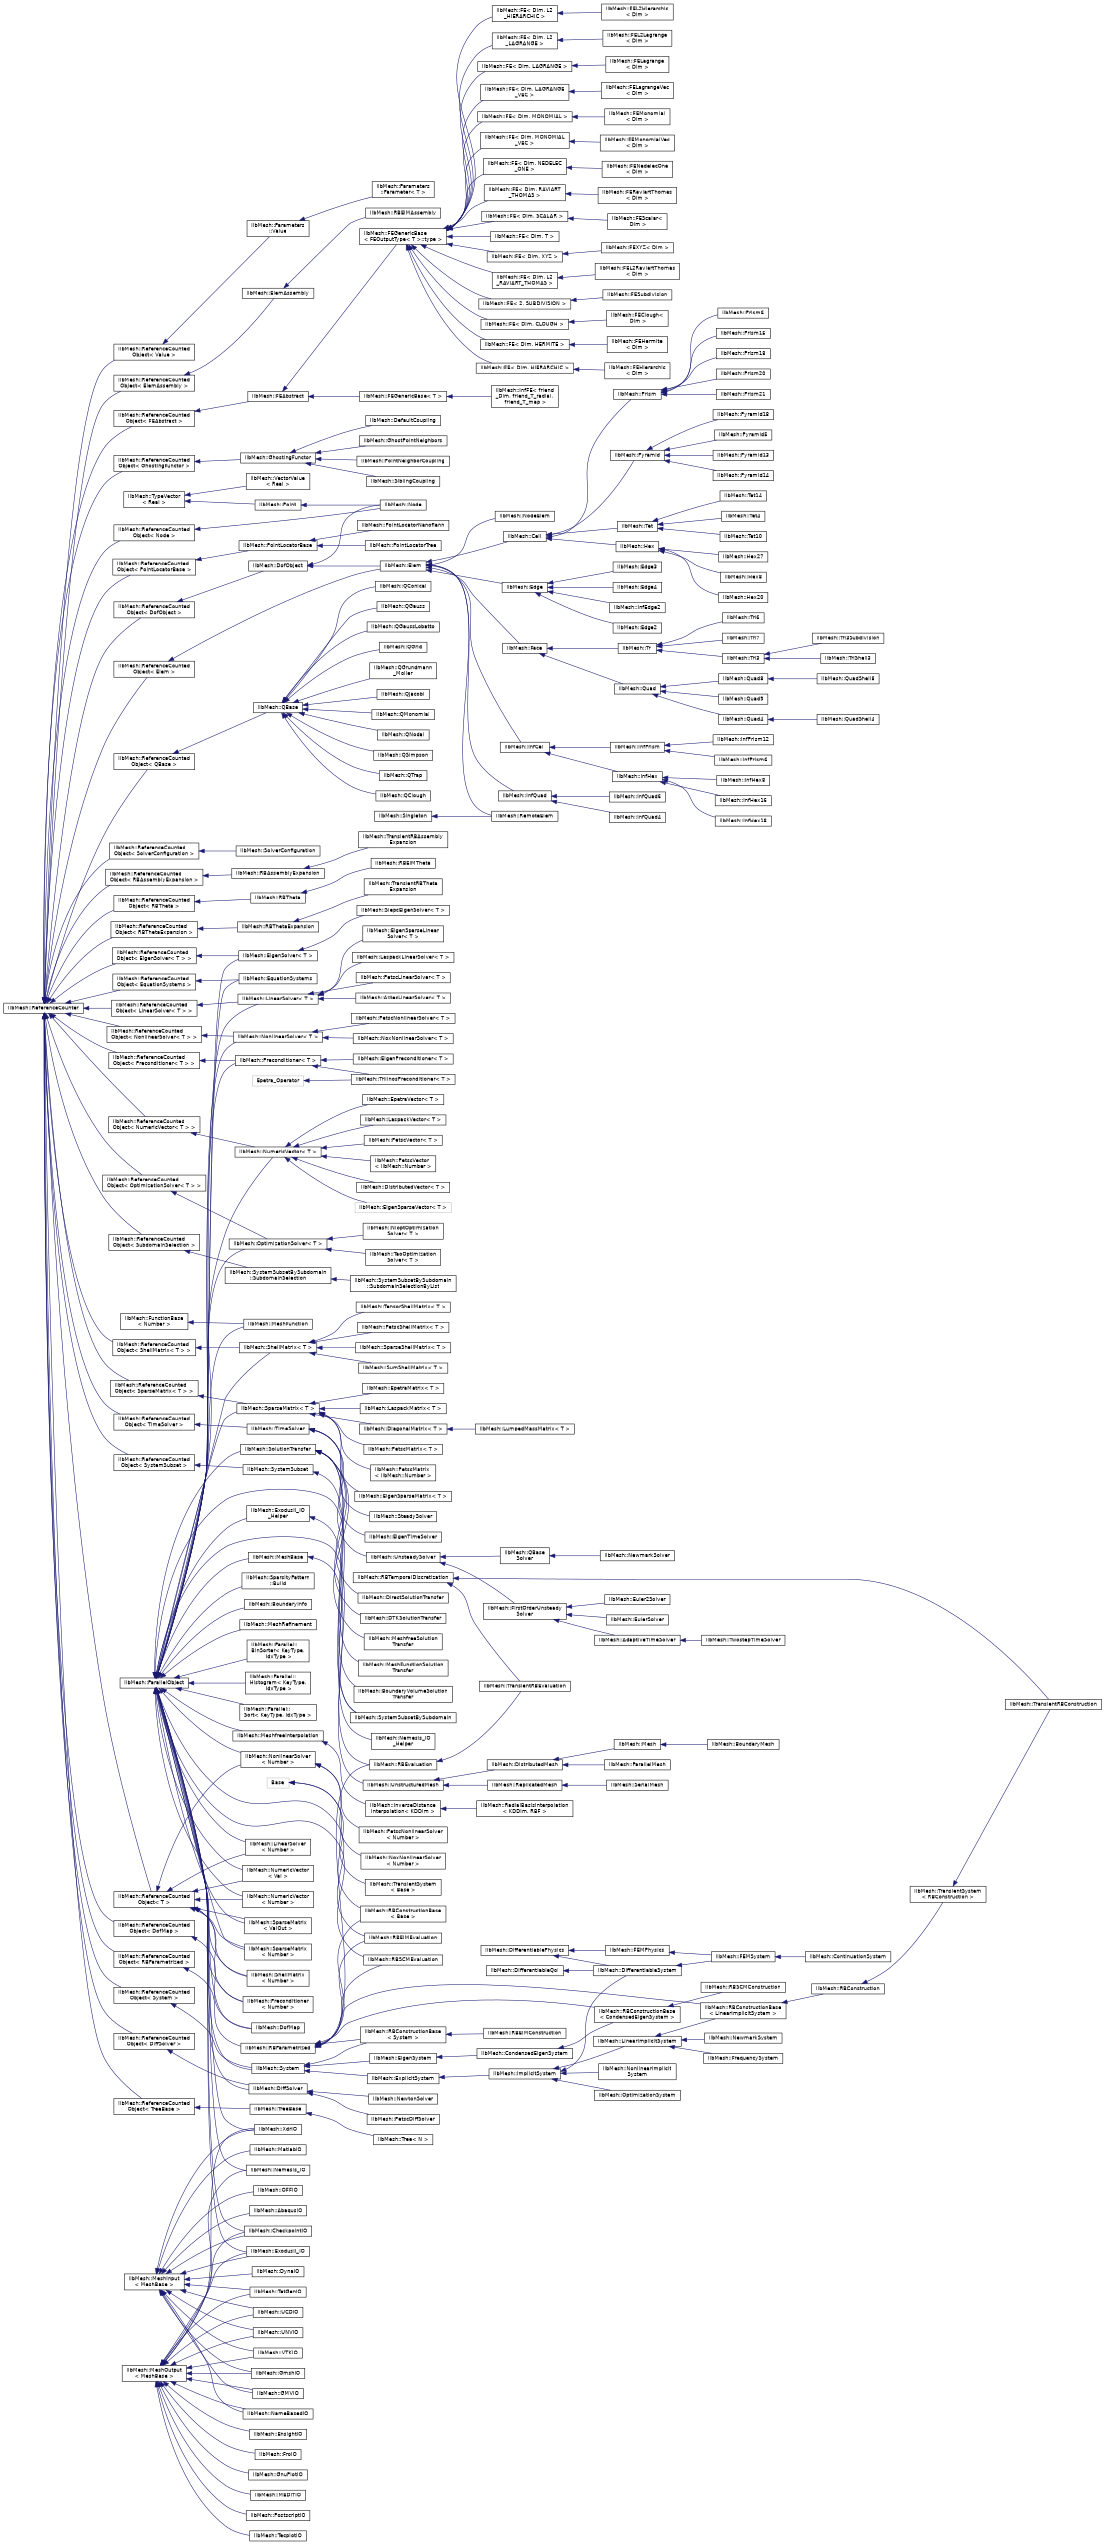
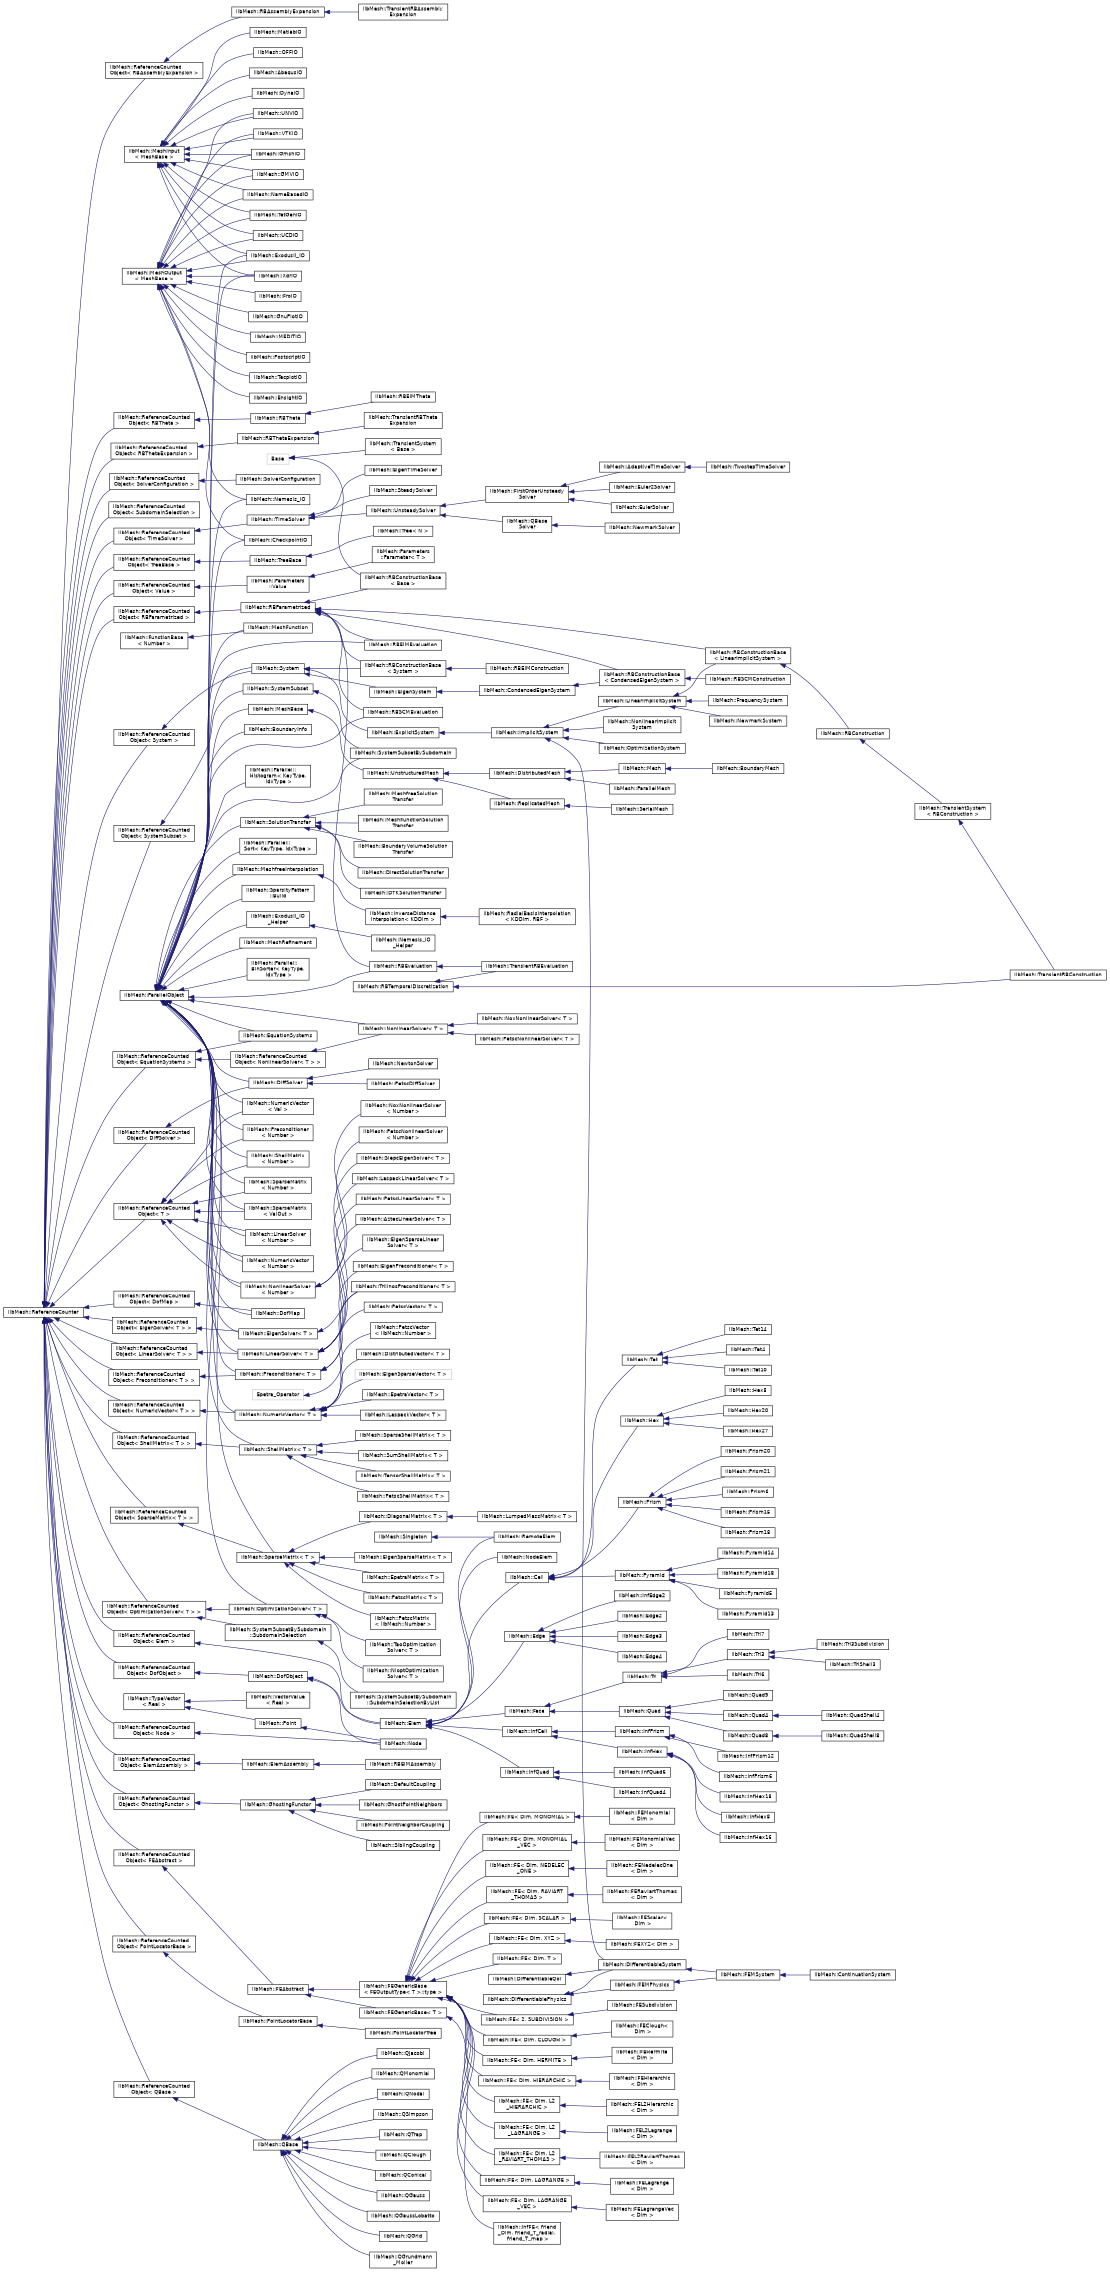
node "libMesh::PointLocatorNanoflann": removed
edge "libMesh::ReferenceCounted Object< NonlinearSolver< T > >" -> "libMesh::ReferenceCounter": now "libMesh::ReferenceCounted Object< NonlinearSolver< T > >" -> "libMesh::ReferenceCounted Object< EquationSystems >"
edge "libMesh::SystemSubsetBySubdomain ::SubdomainSelection" -> "libMesh::ReferenceCounted Object< SubdomainSelection >": now "libMesh::SystemSubsetBySubdomain ::SubdomainSelection" -> "libMesh::ReferenceCounted Object< OptimizationSolver< T > >"
node "libMesh::LaspackMatrix< T >": removed
edge "libMesh::CheckpointIO" -> "libMesh::MeshInput < MeshBase >": removed
